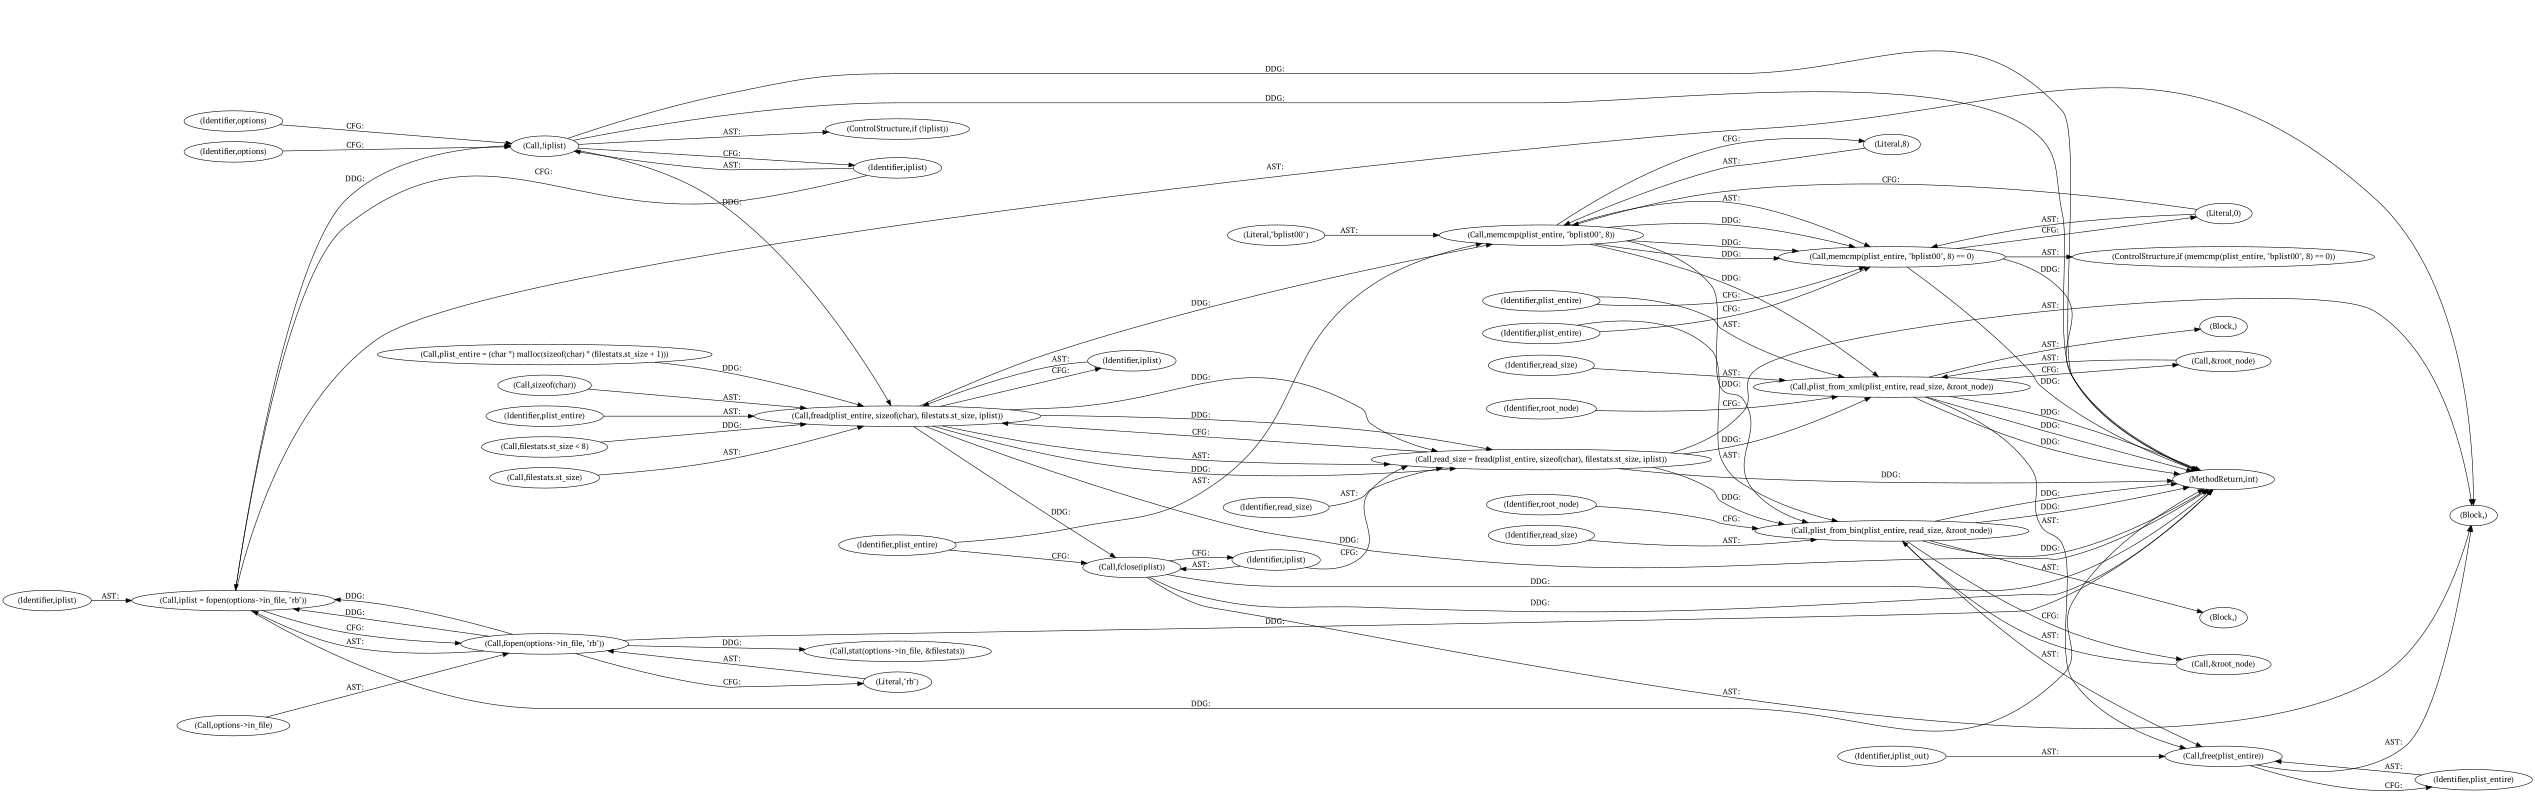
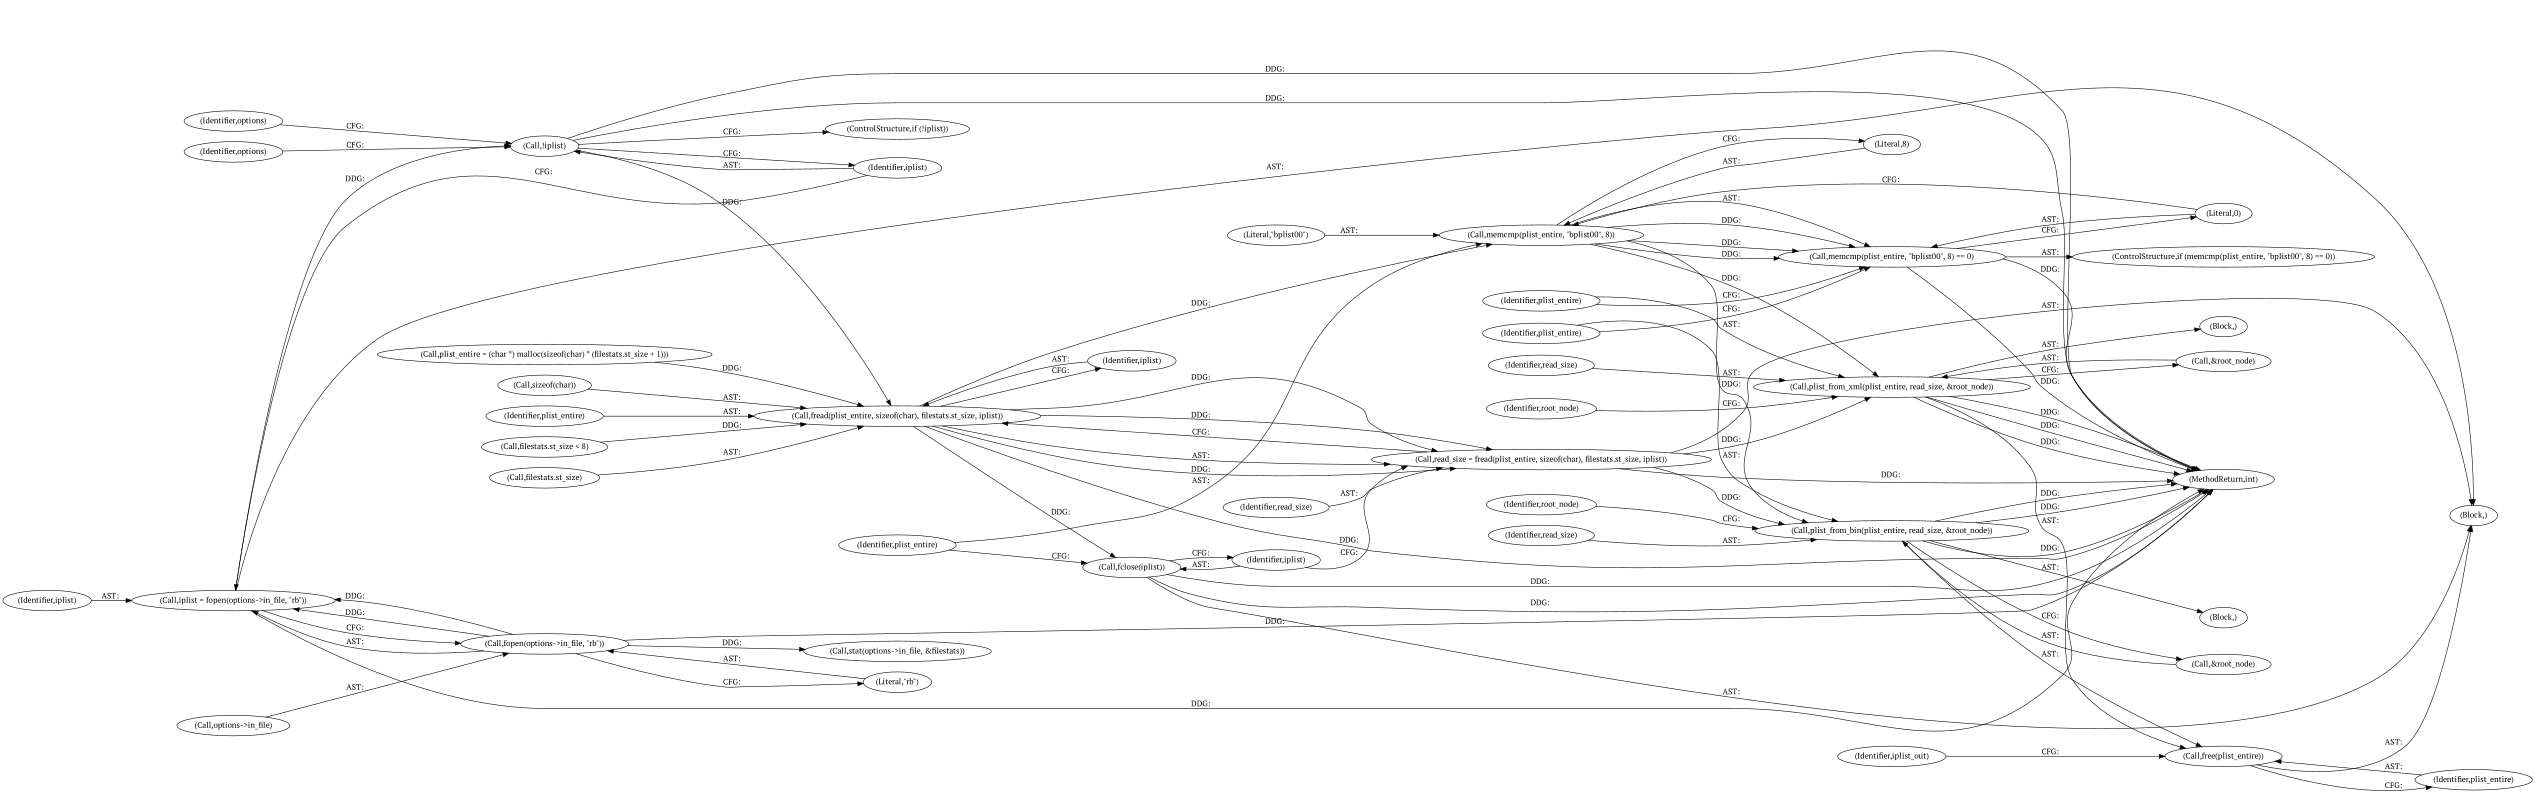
edge "(Call,!iplist)" -> "(ControlStructure,if (!iplist))": label "AST: " -> "CFG: "
edge "(Identifier,iplist_out)" -> "(Call,free(plist_entire))": label "AST: " -> "CFG: "
